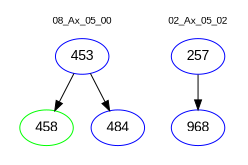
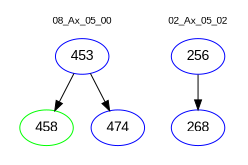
node "257": label "257" -> "256"
node "484": label "484" -> "474"
node "968": label "968" -> "268"
